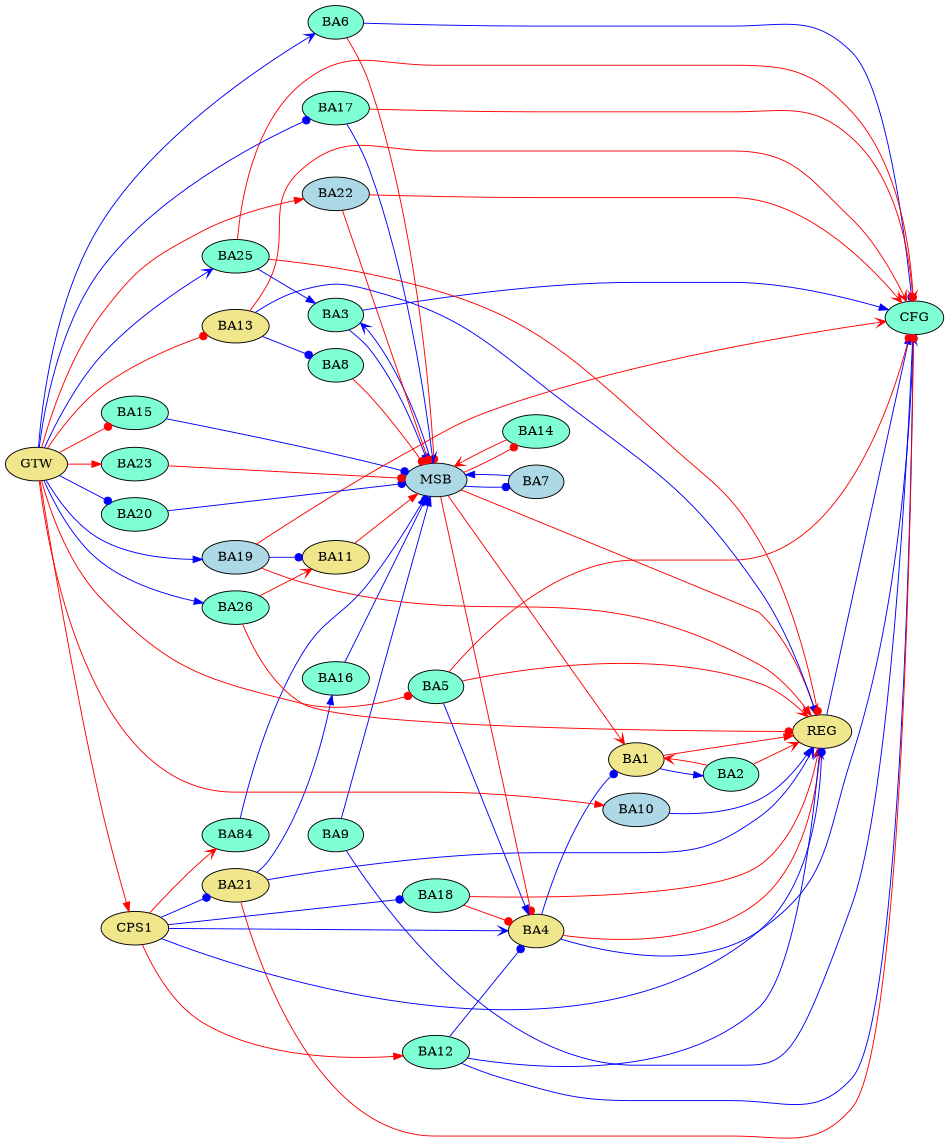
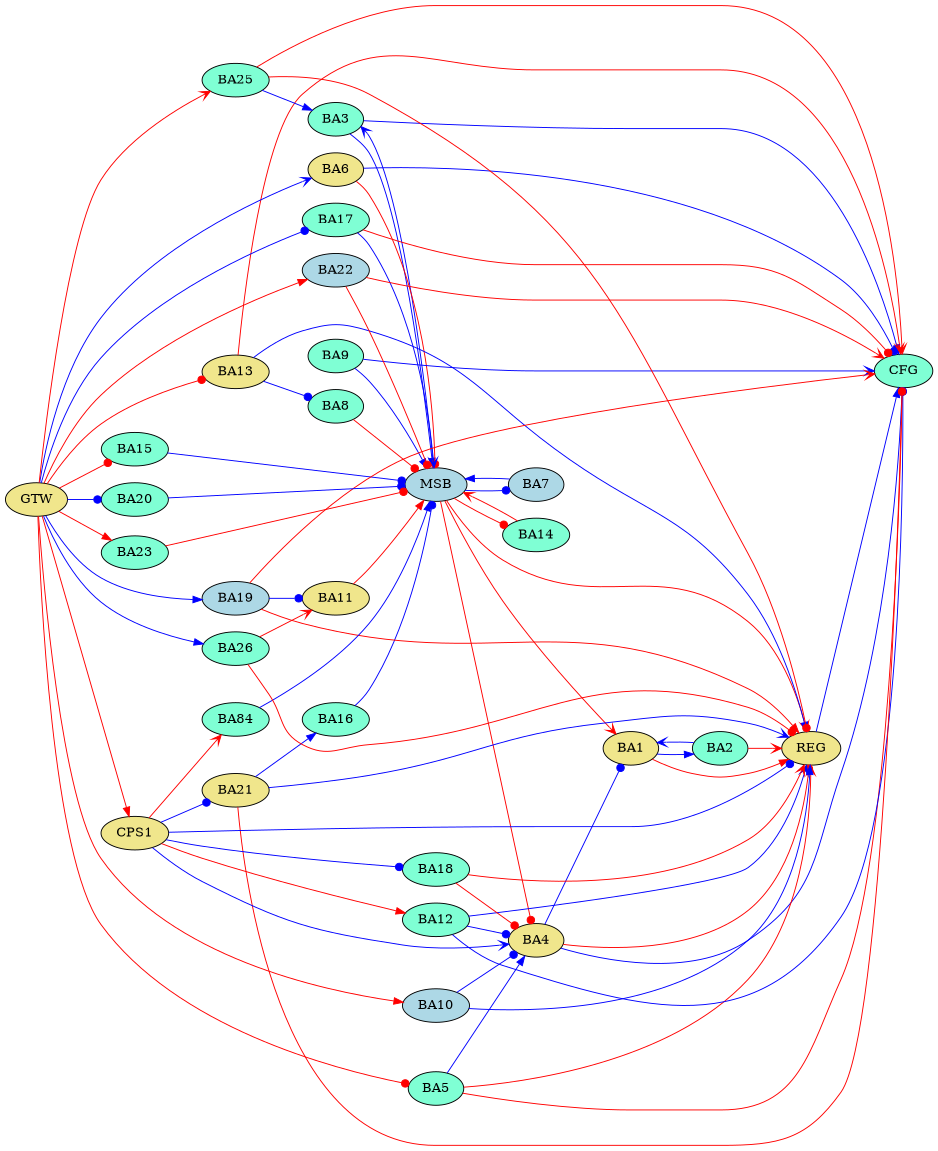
node "BA6": fillcolor aquamarine -> khaki
edge "GTW" -> "BA25": color blue -> red
edge "BA2" -> "BA1": color red -> blue
edge "BA10" -> "BA4": added
